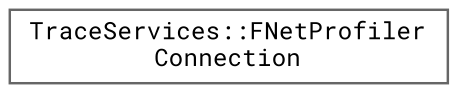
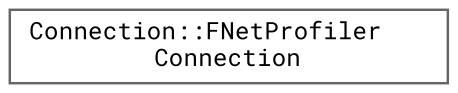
node "TraceServices::FNetProfiler Connection": label "TraceServices::FNetProfiler Connection" -> "Connection::FNetProfiler Connection"
